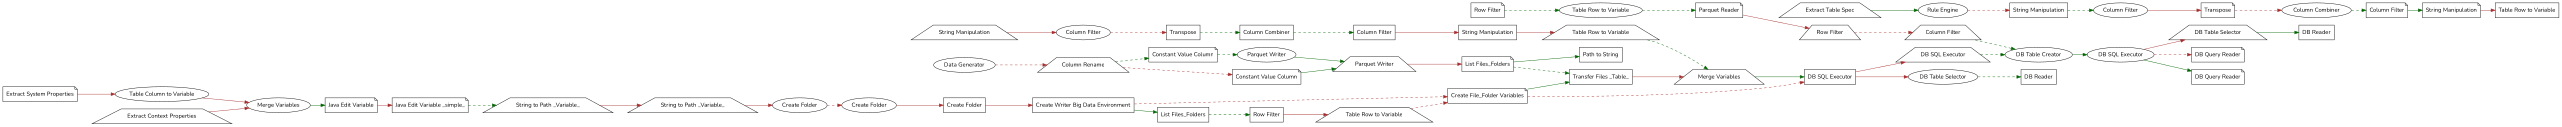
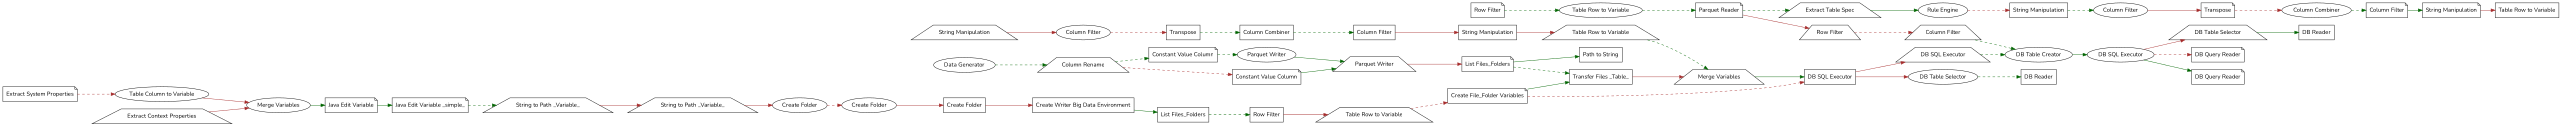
edge "Parquet Reader" -> "Extract Table Spec": added
edge "Data Generator" -> "Column Rename": color brown -> darkgreen
edge "Extract System Properties" -> "Table Column to Variable": style solid -> dashed
edge "Create Writer Big Data Environment" -> "Create File_Folder Variables": removed
edge "Java Edit Variable" -> "Java Edit Variable _simple_": color brown -> darkgreen
